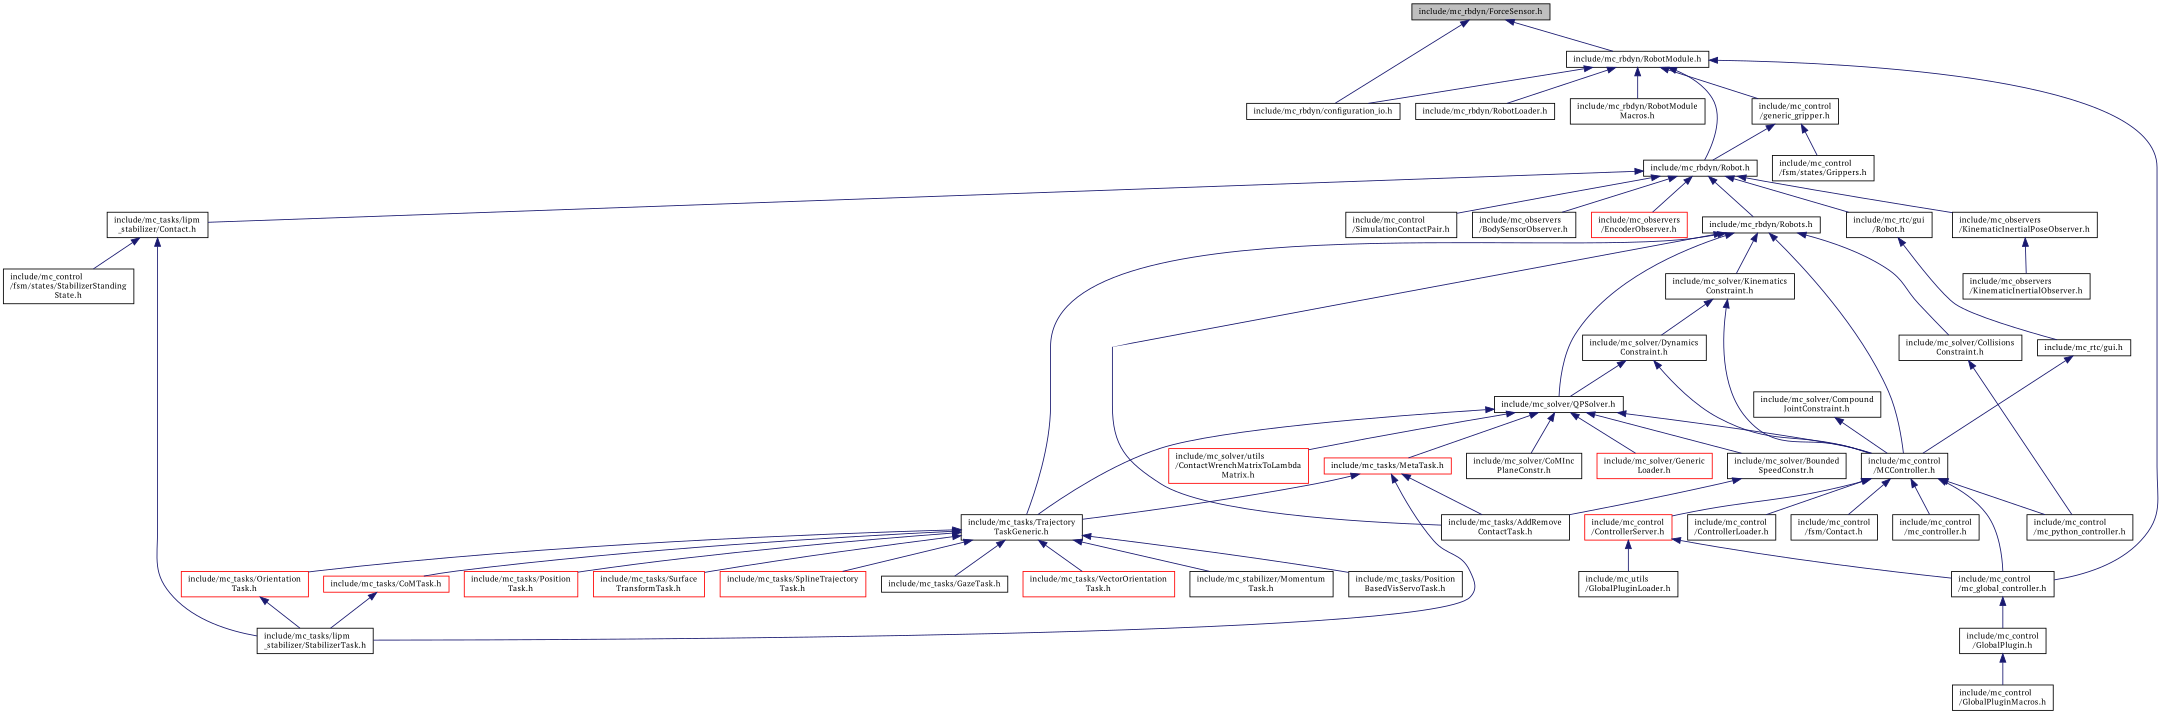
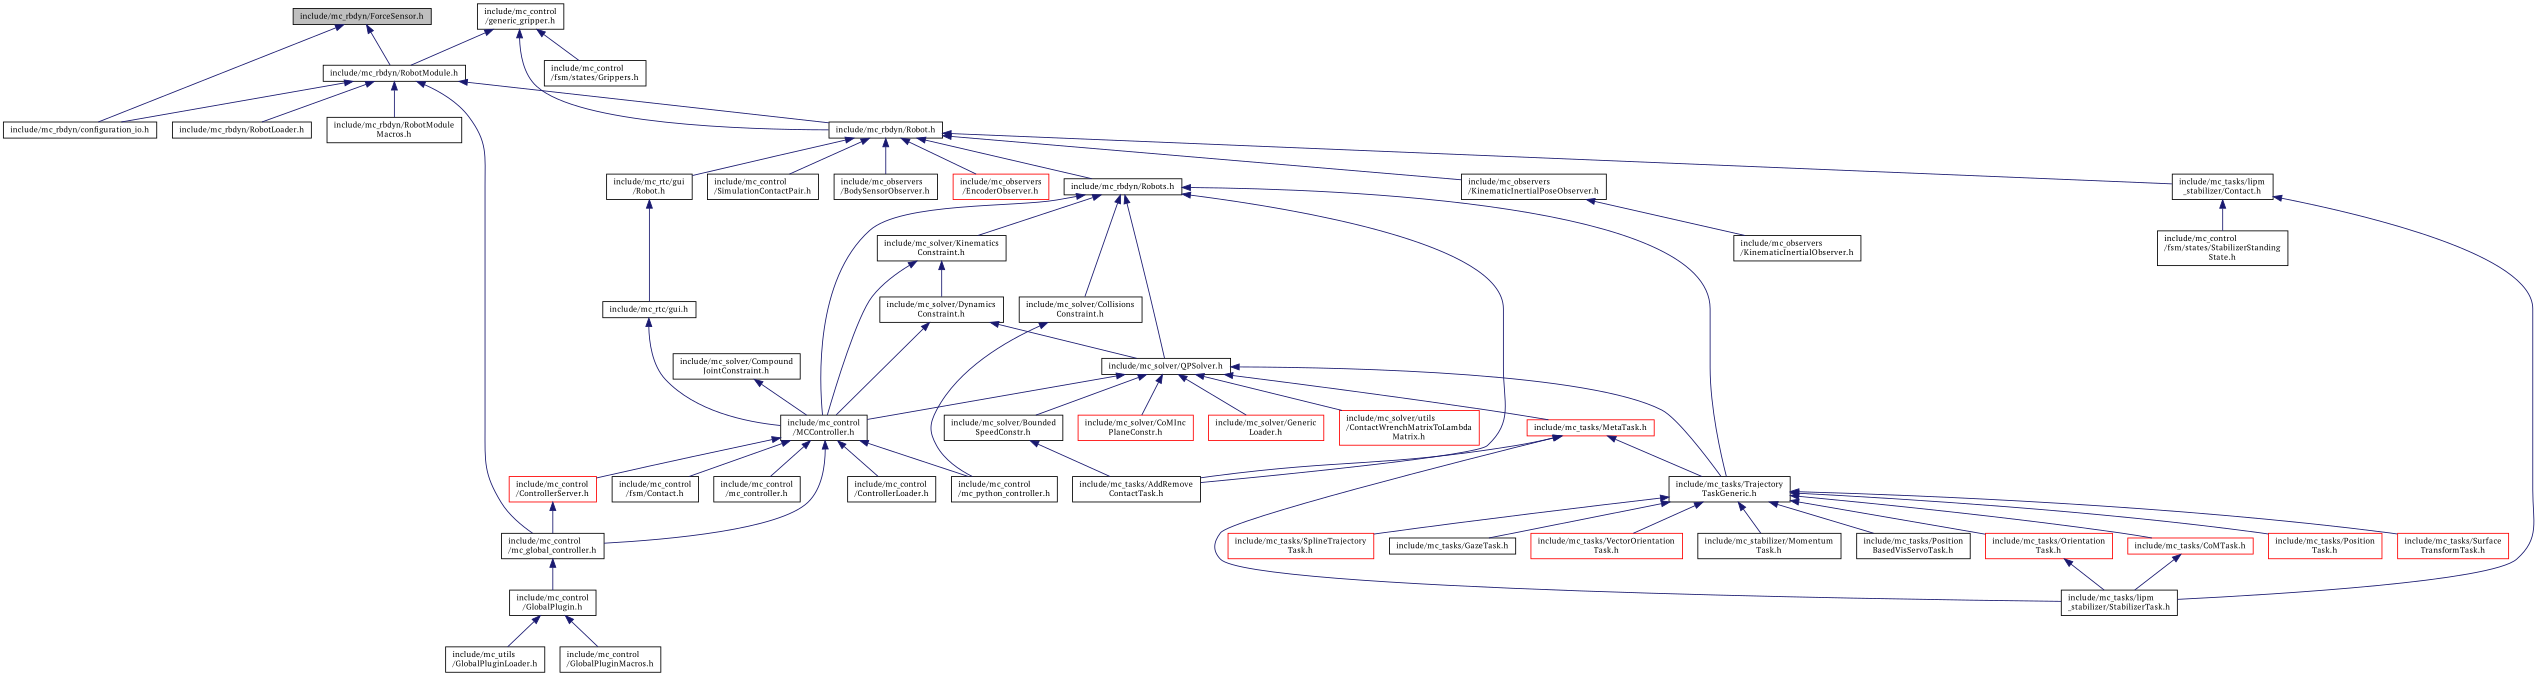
edge "include/mc_control /generic_gripper.h" -> "include/mc_rbdyn/RobotModule.h": reversed
node "include/mc_solver/CoMInc PlaneConstr.h": color black -> red
edge "include/mc_utils /GlobalPluginLoader.h" -> "include/mc_control /ControllerServer.h": now "include/mc_utils /GlobalPluginLoader.h" -> "include/mc_control /GlobalPlugin.h"
